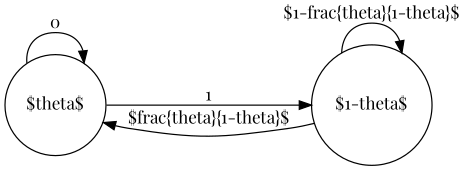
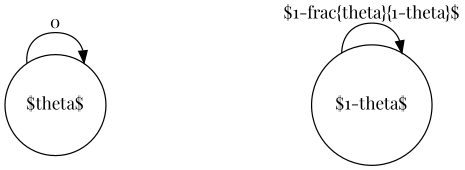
edge "$theta$" -> "$1-theta$": removed, label "1"
edge "$1-theta$" -> "$theta$": removed, label "$frac{theta}{1-theta}$"
